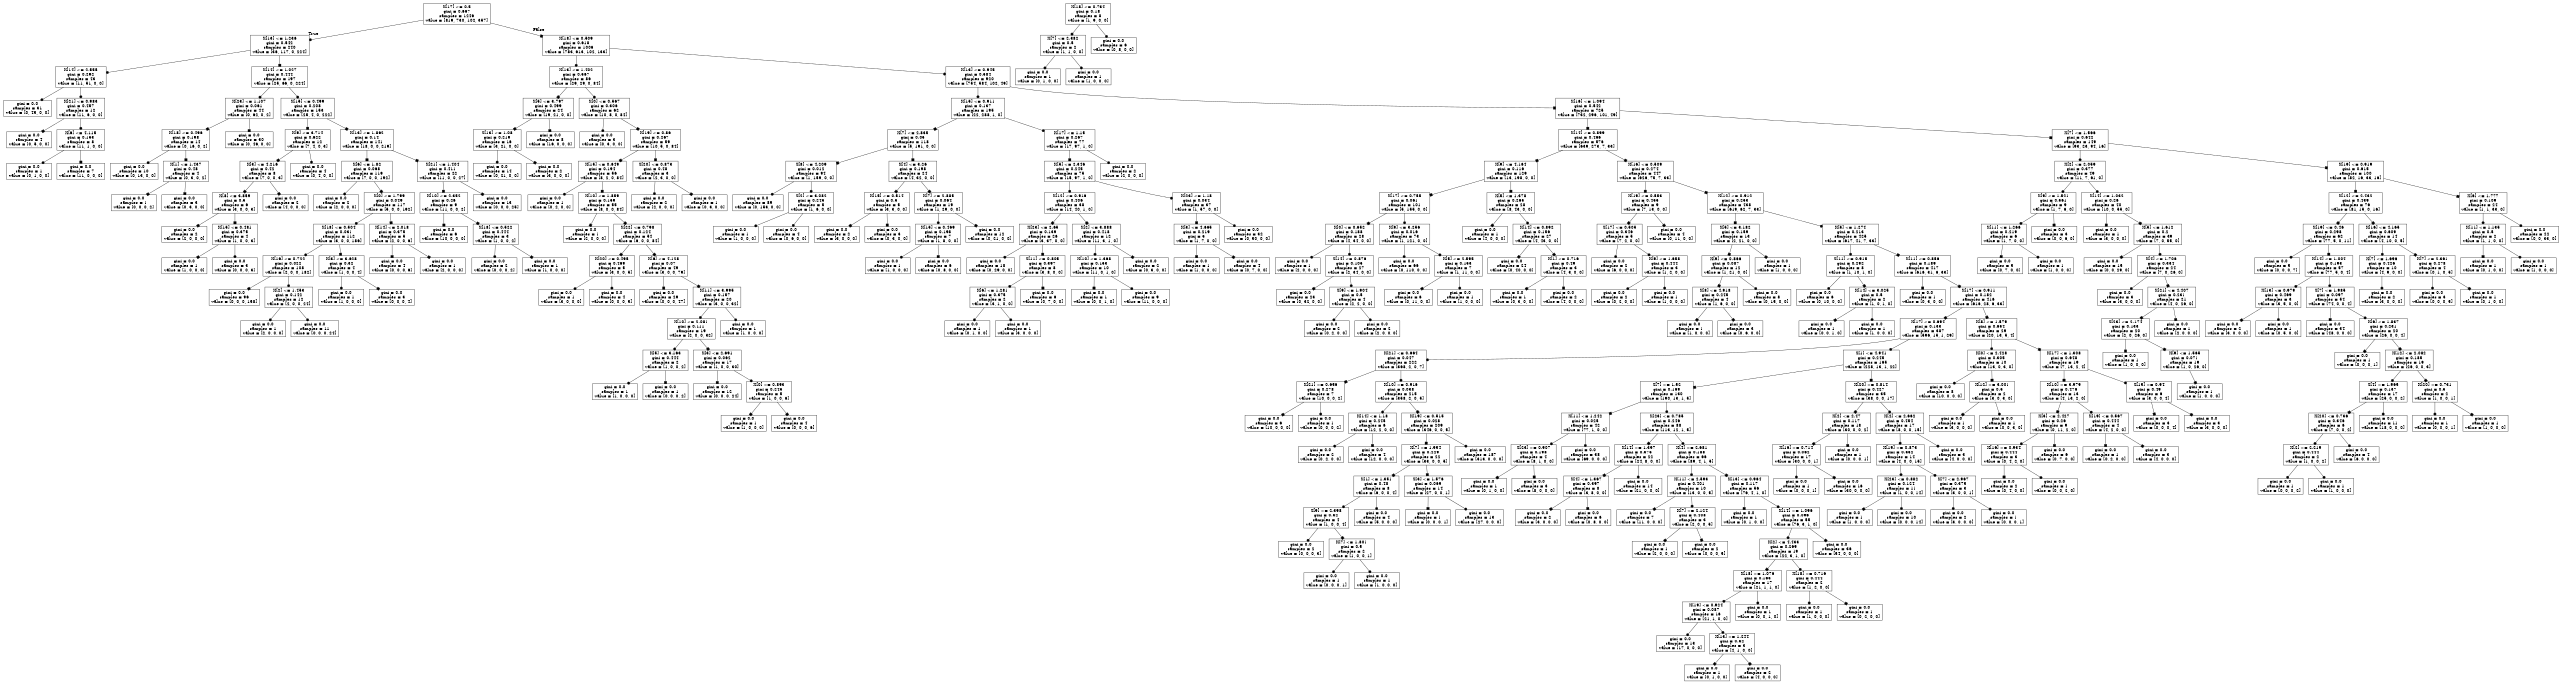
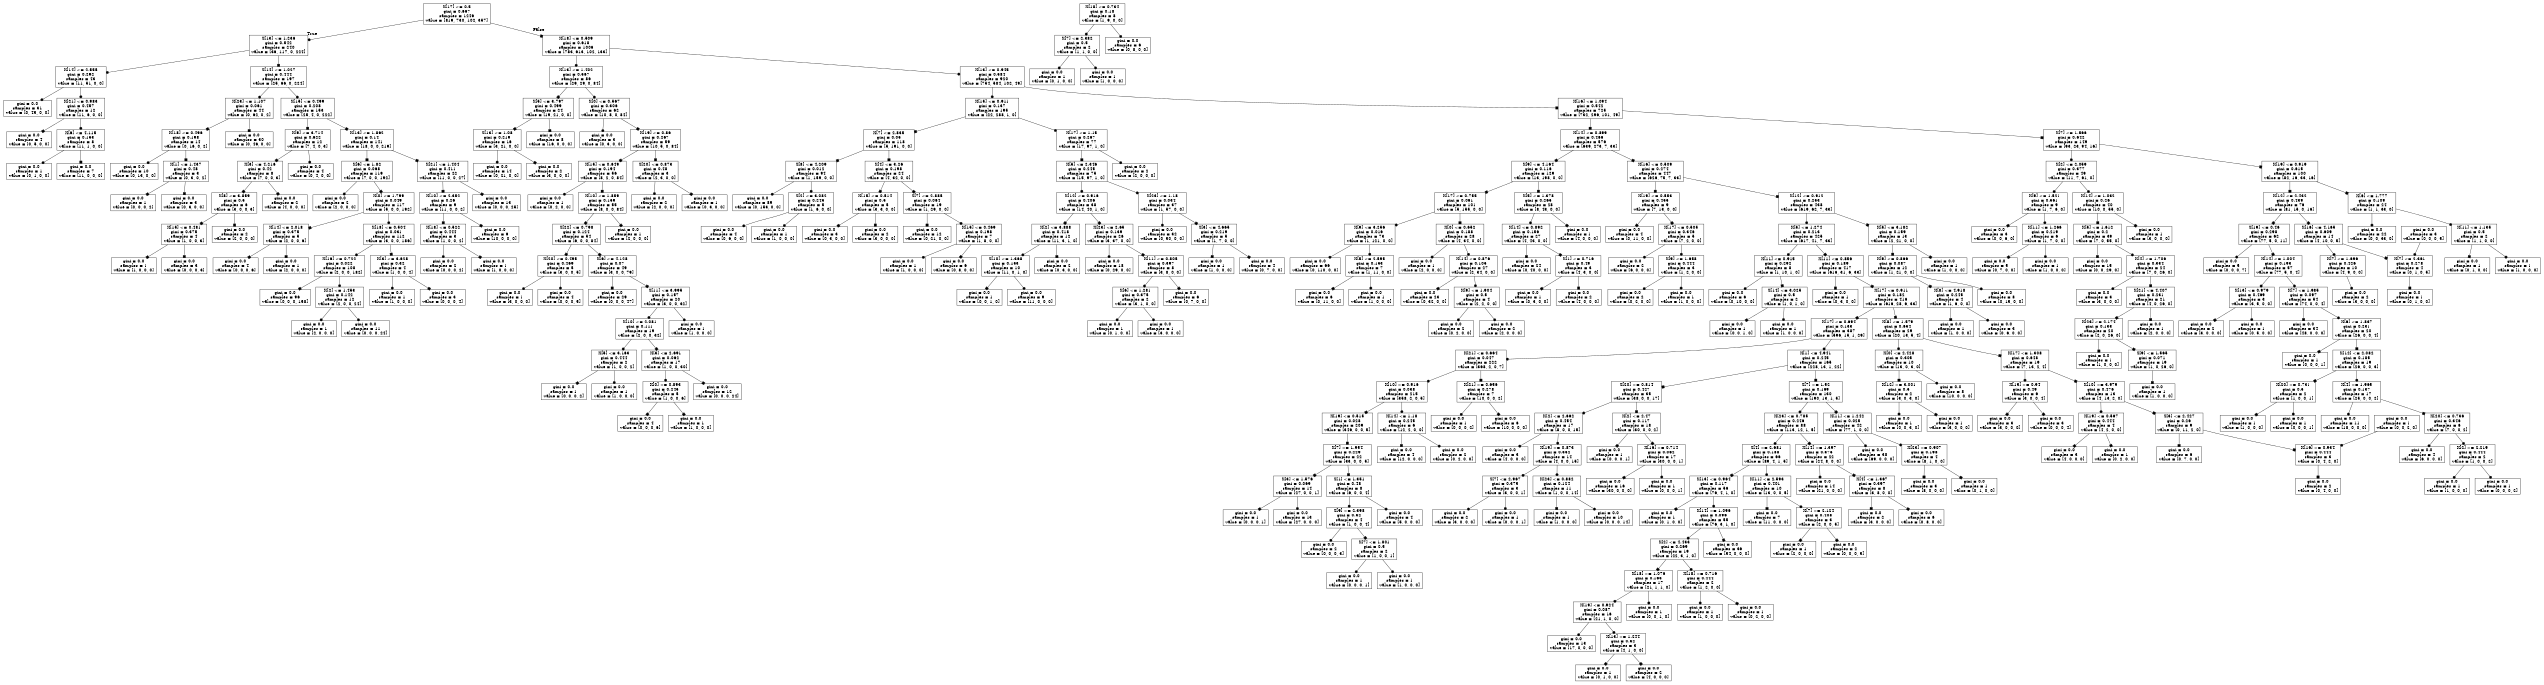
node "X[1] <= 1.437 gini = 0.48 samples = 4 value = [0, 3, 0, 2]": label "X[1] <= 1.437 gini = 0.48 samples = 4 value = [0, 3, 0, 2]" -> "X[1] <= 1.437 gini = 0.48 samples = 3 value = [0, 3, 0, 2]"
node "X[3] <= 4.665 gini = 0.219 gini = 5 value = [1, 7, 0, 0]": label "X[3] <= 4.665 gini = 0.219 gini = 5 value = [1, 7, 0, 0]" -> "X[3] <= 4.665 gini = 0.219 samples = 5 value = [1, 7, 0, 0]"
edge "X[15] <= 0.481 gini = 0.375 samples = 4 value = [1, 0, 0, 3]" -> "gini = 0.0 samples = 3 value = [0, 0, 0, 3]": arrowhead dot -> box
edge "X[7] <= 2.361 gini = 0.278 samples = 4 value = [0, 1, 0, 5]" -> "gini = 0.0 samples = 3 value = [0, 0, 0, 5]": reversed
edge "X[8] <= 4.918 gini = 0.245 samples = 4 value = [1, 6, 0, 0]" -> "gini = 0.0 samples = 3 value = [0, 6, 0, 0]": arrowhead box -> dot
edge "X[3] <= 2.427 gini = 0.26 samples = 9 value = [0, 11, 2, 0]" -> "X[16] <= 0.934 gini = 0.444 samples = 3 value = [0, 4, 2, 0]": arrowhead dot -> box
node "gini = 0.0 samples = 187 value = [313, 0, 0, 0]": removed
edge "X[16] <= 0.934 gini = 0.444 samples = 3 value = [0, 4, 2, 0]" -> "gini = 0.0 samples = 1 value = [0, 0, 2, 0]": reversed
